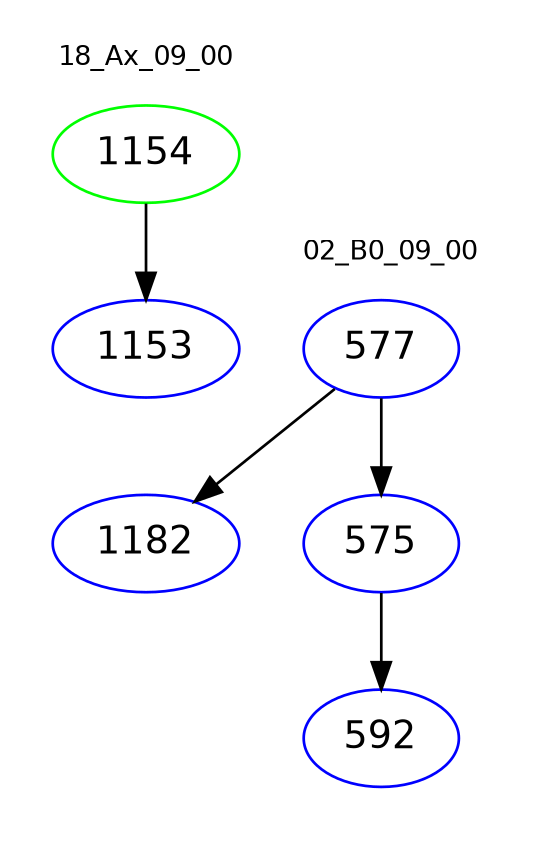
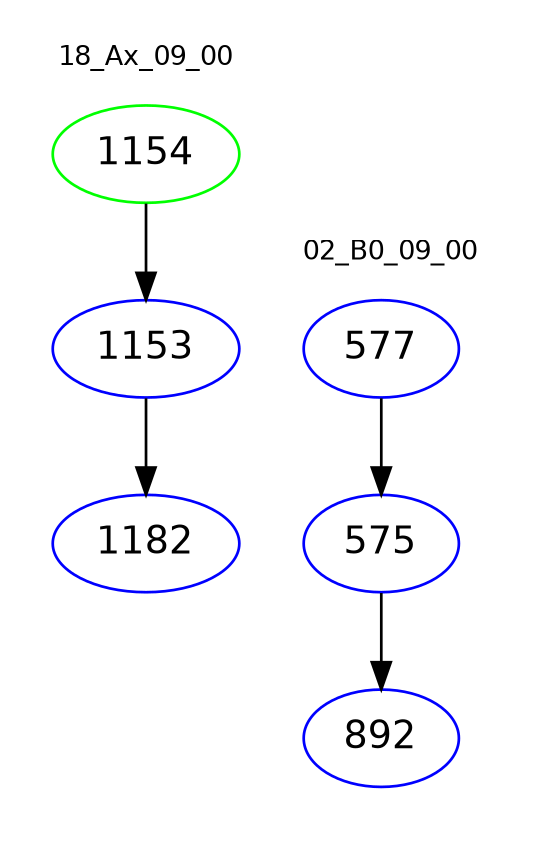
edge "577" -> "1182": now "1153" -> "1182"
node "592": label "592" -> "892"
